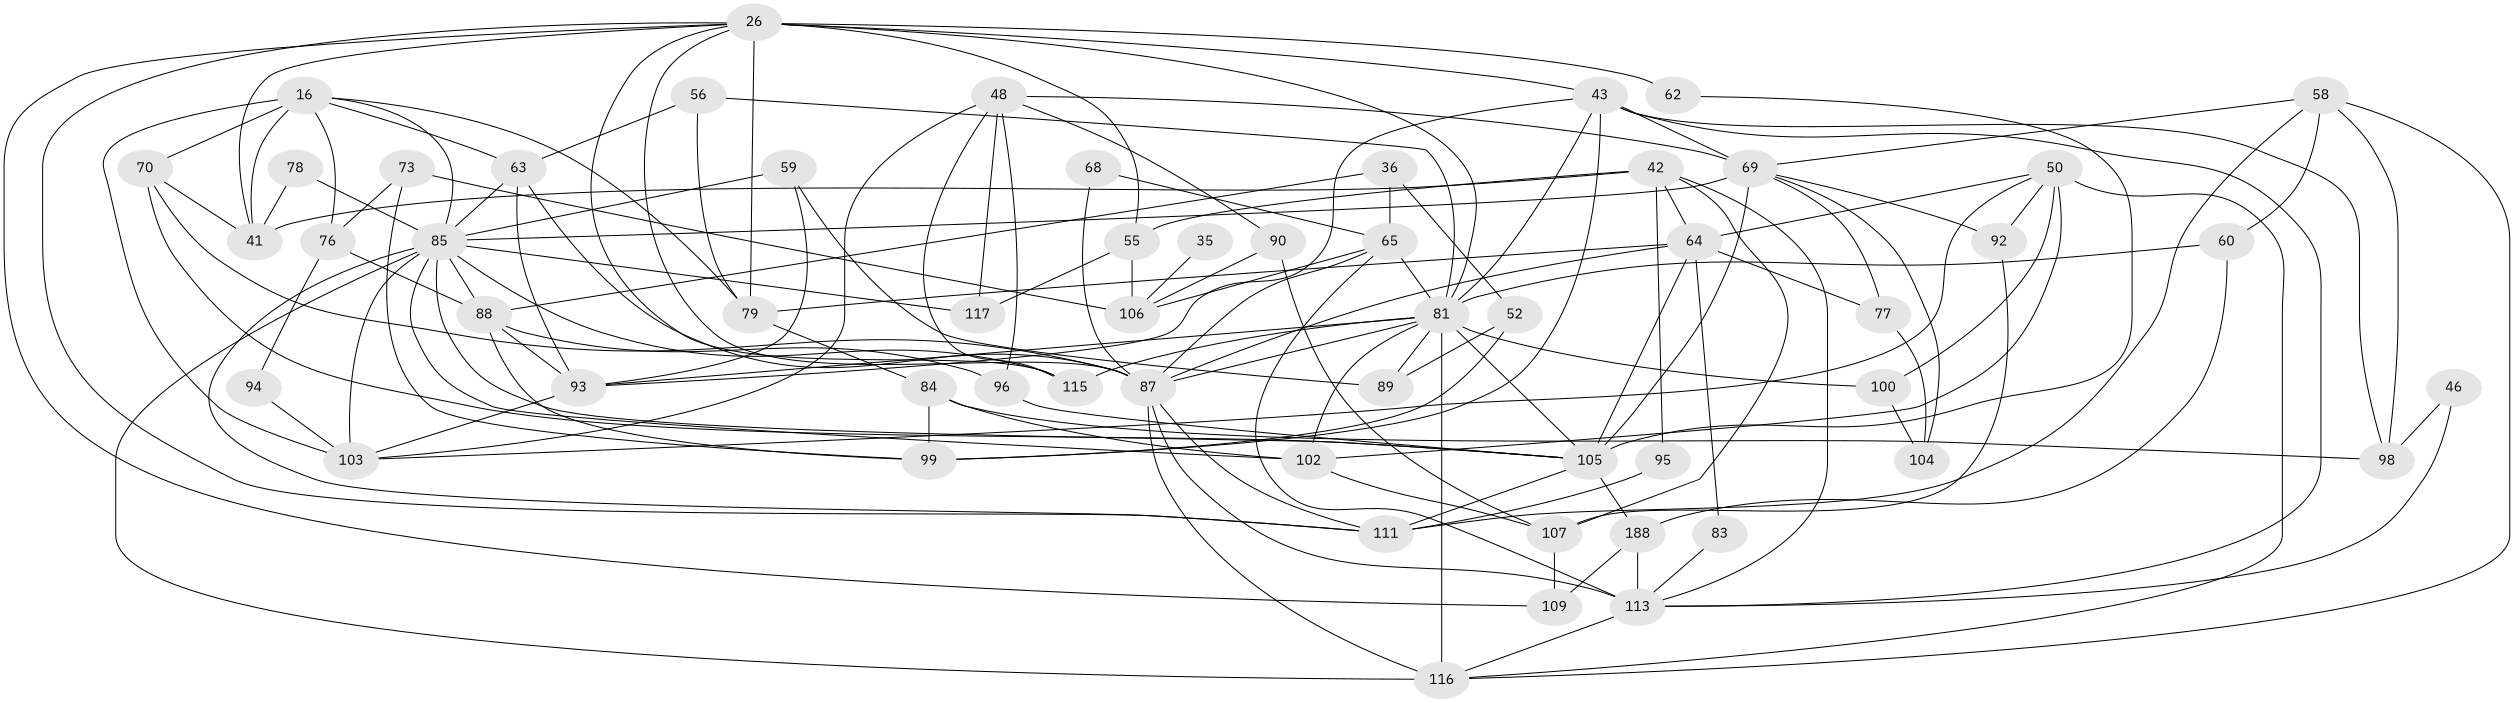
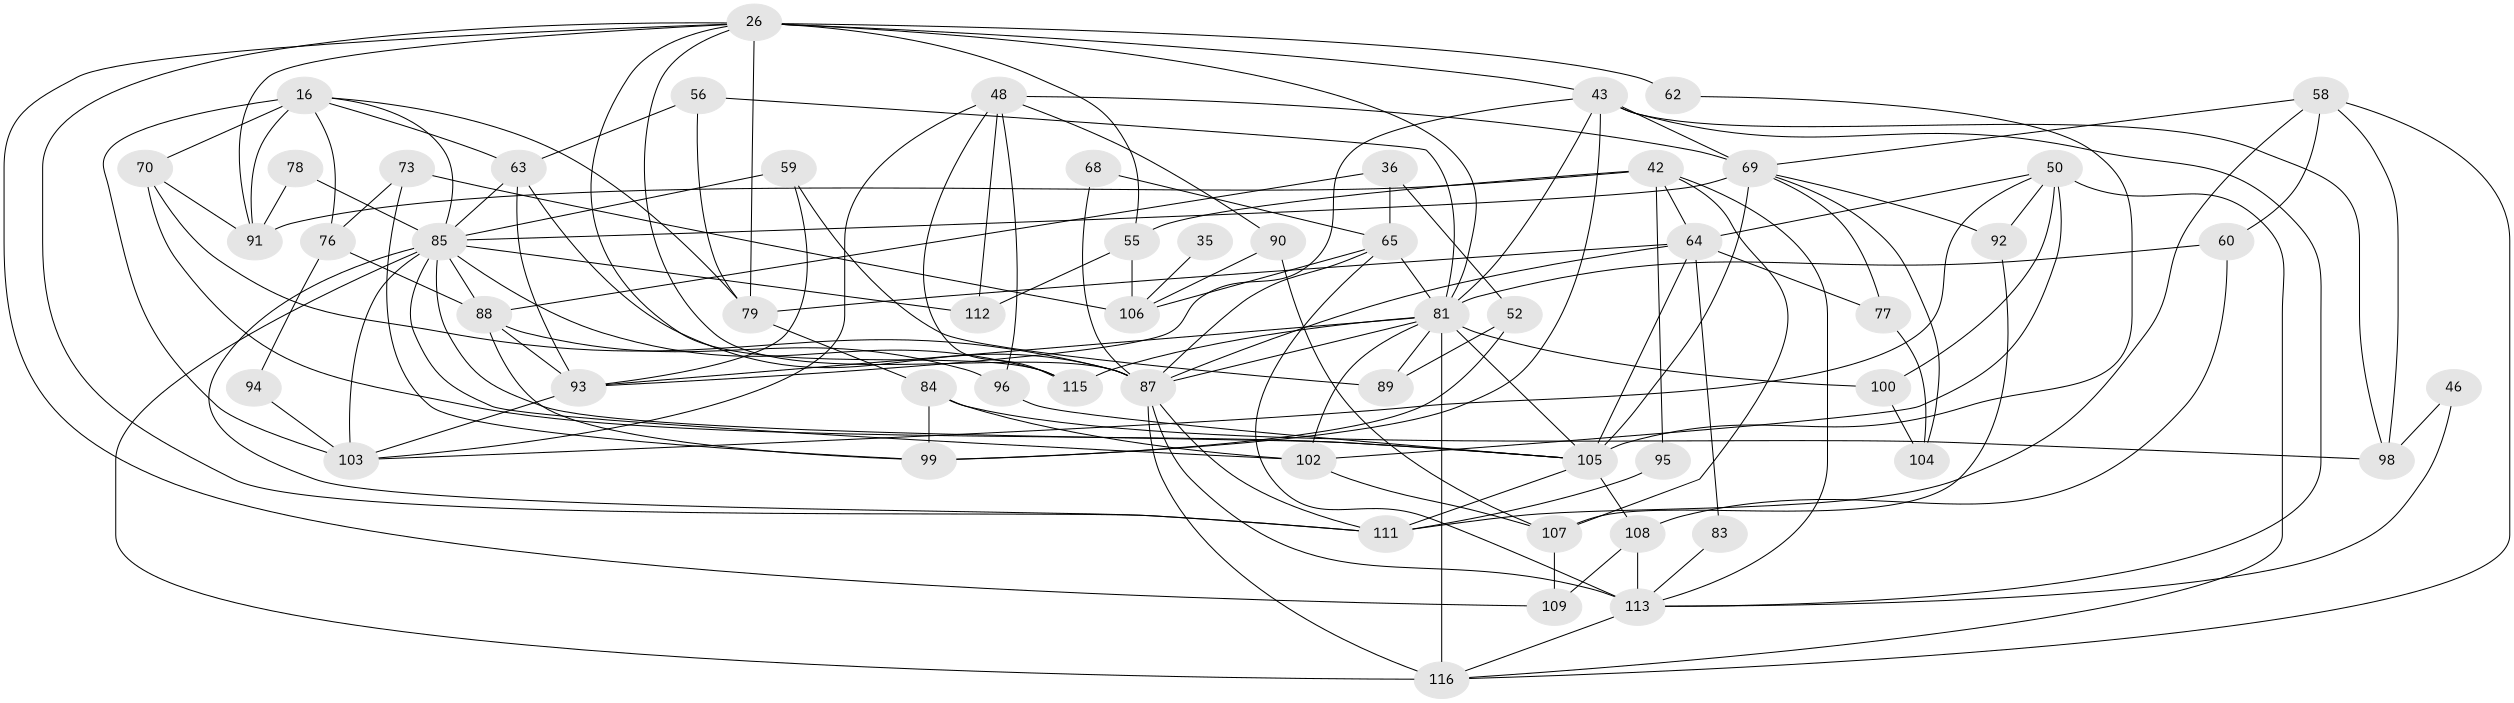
node "41": label "41" -> "91"
node "117": label "117" -> "112"
node "188": label "188" -> "108"
